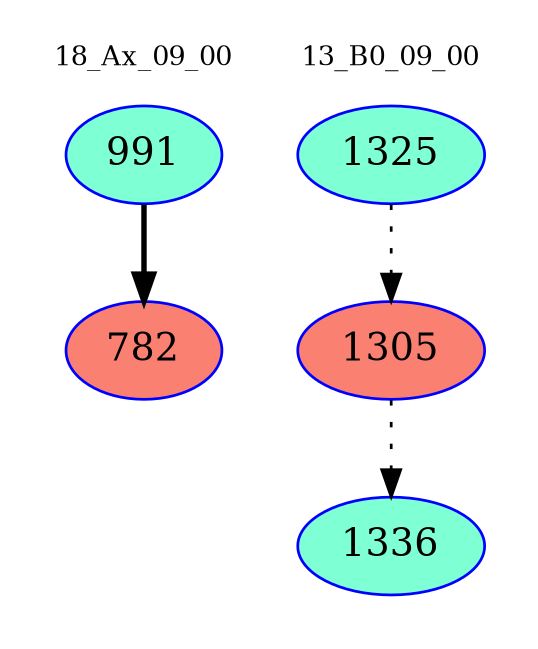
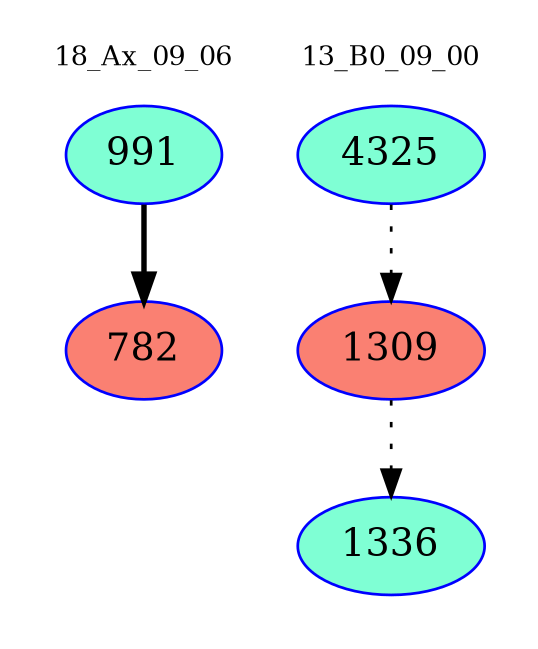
cluster "18_Ax_09_00": label "18_Ax_09_00" -> "18_Ax_09_06"
node "1325": label "1325" -> "4325"
node "1305": label "1305" -> "1309"
